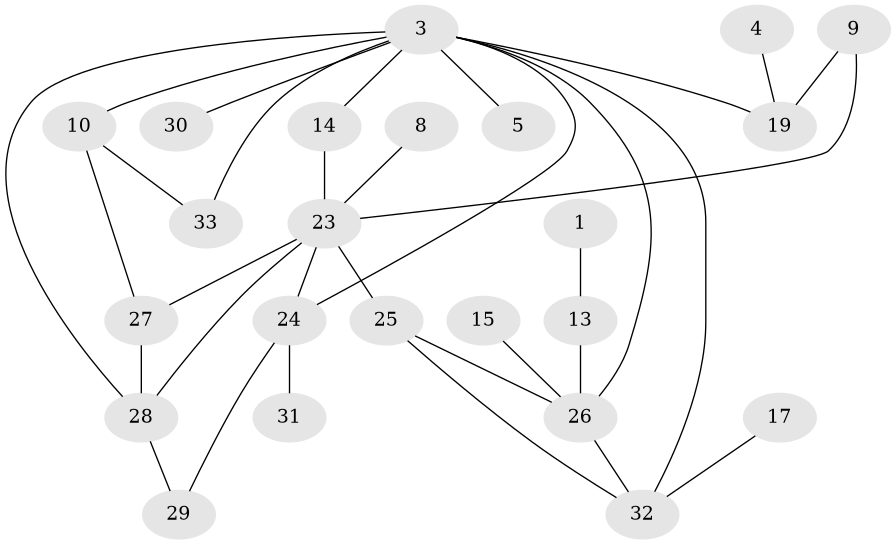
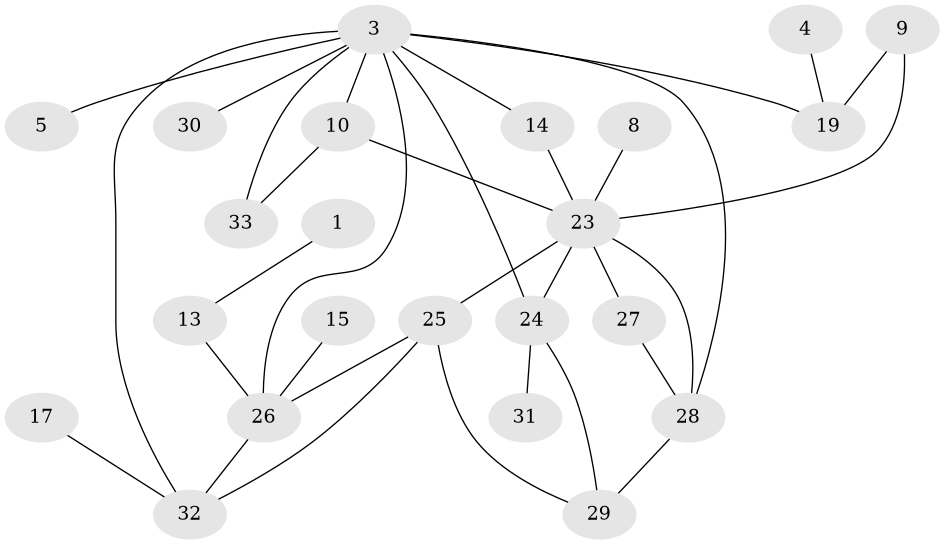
edge "10" -- "27": now "10" -- "23"
edge "25" -- "29": added
